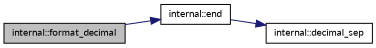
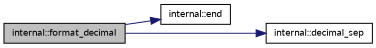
edge "internal::end" -> "internal::decimal_sep": now "internal::format_decimal" -> "internal::decimal_sep"
